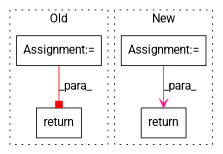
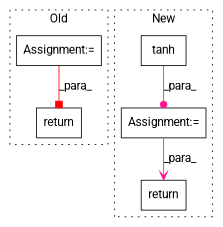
node "tanh": added
